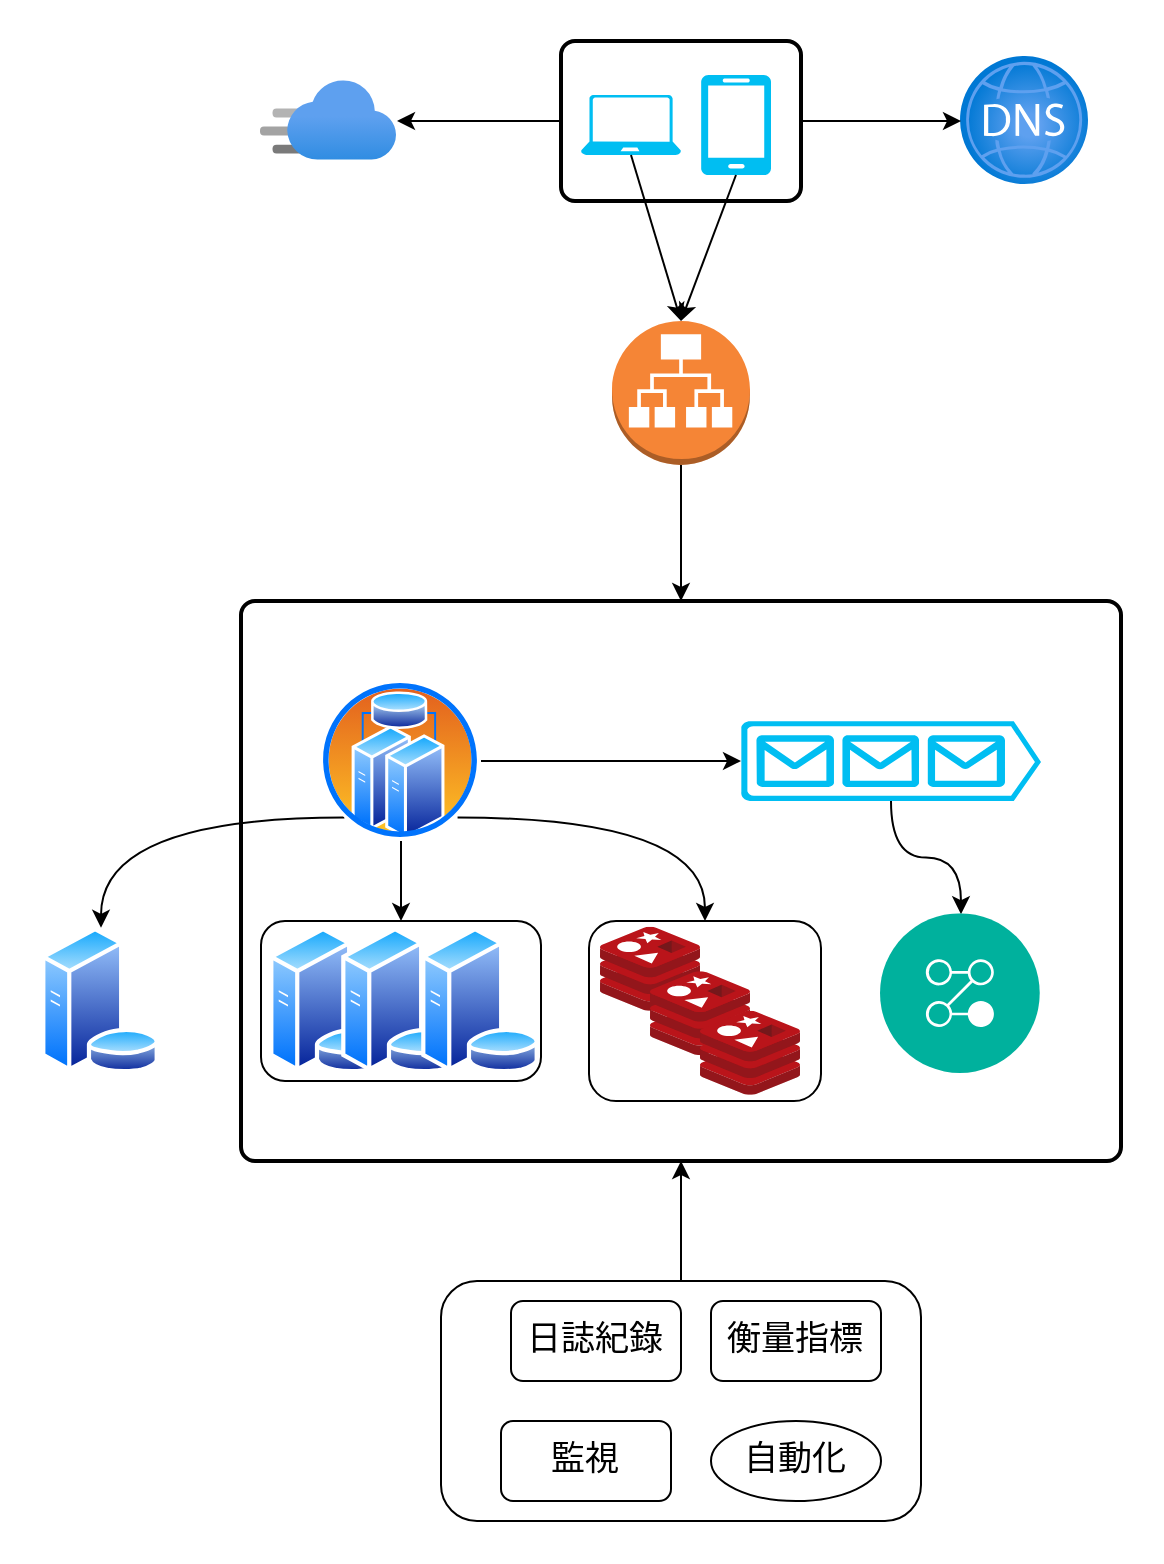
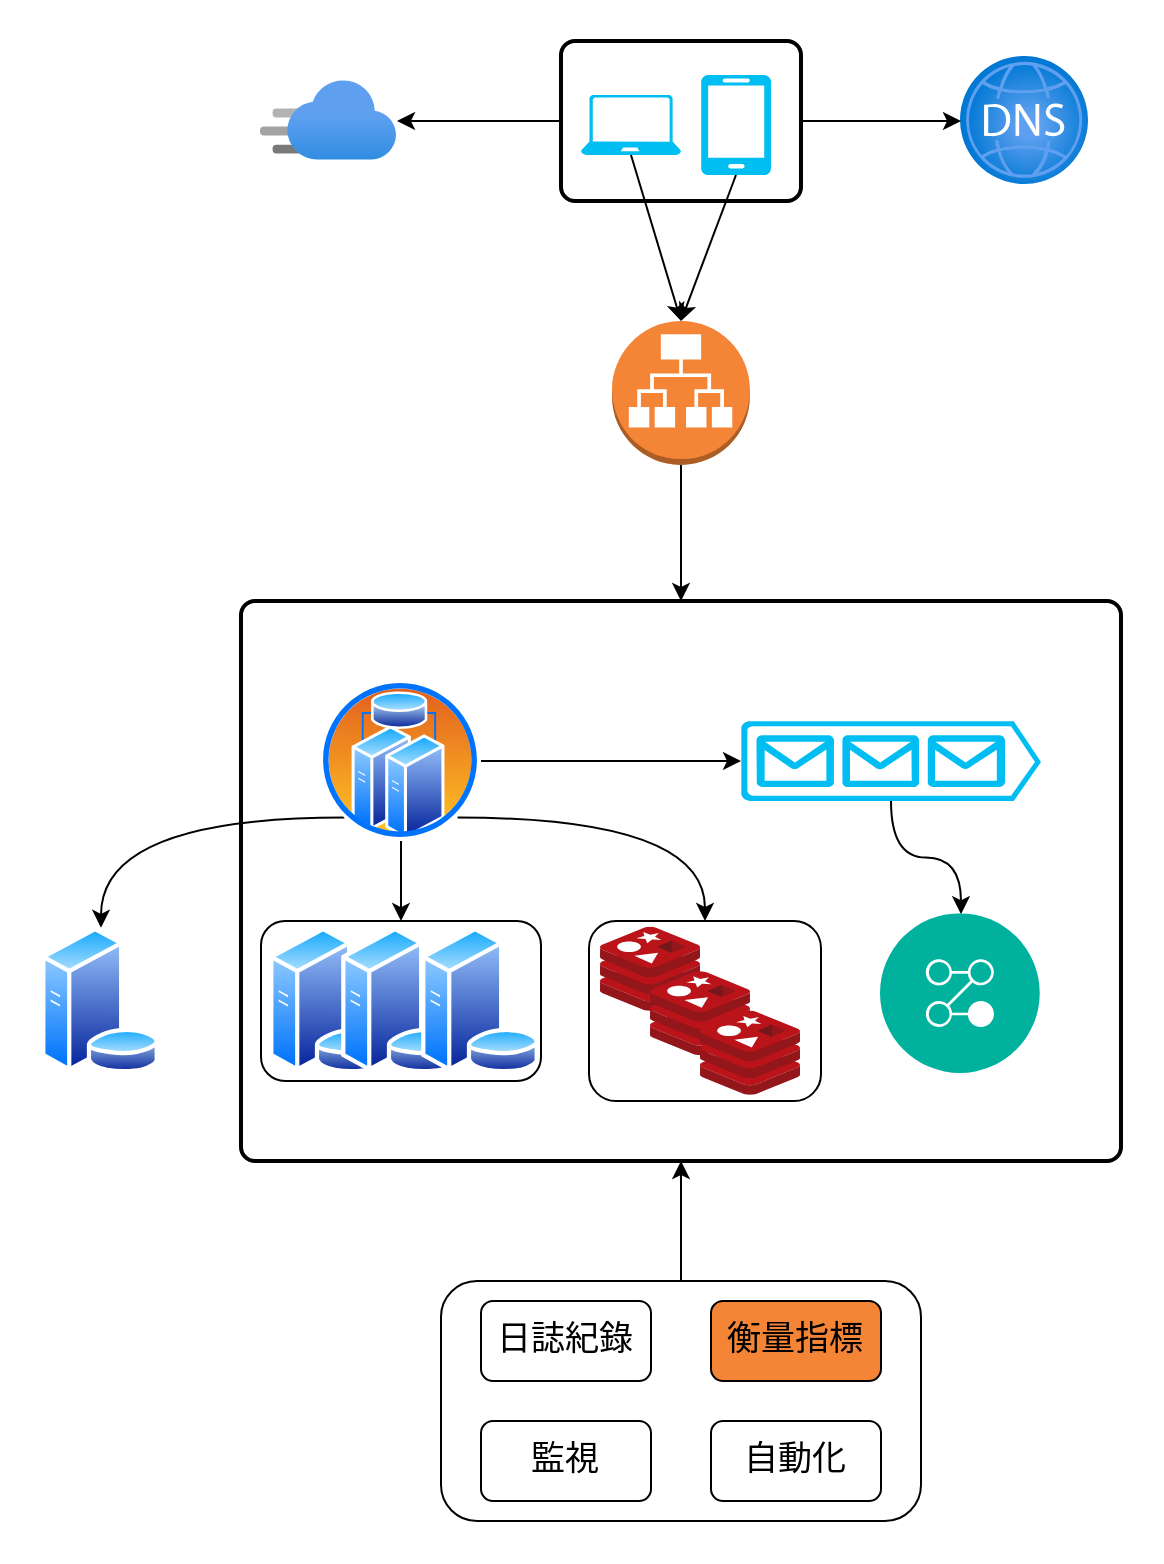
node "日誌紀錄": moved (596, 1341) -> (566, 1341)
node "衡量指標": fillcolor #ffffff -> #f58536
node "監視": moved (586, 1461) -> (566, 1461)
node "自動化": shape ellipse -> rounded rectangle
